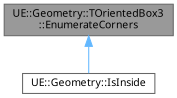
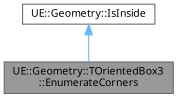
edge "UE::Geometry::IsInside" -> "UE::Geometry::TOrientedBox3 ::EnumerateCorners": reversed
